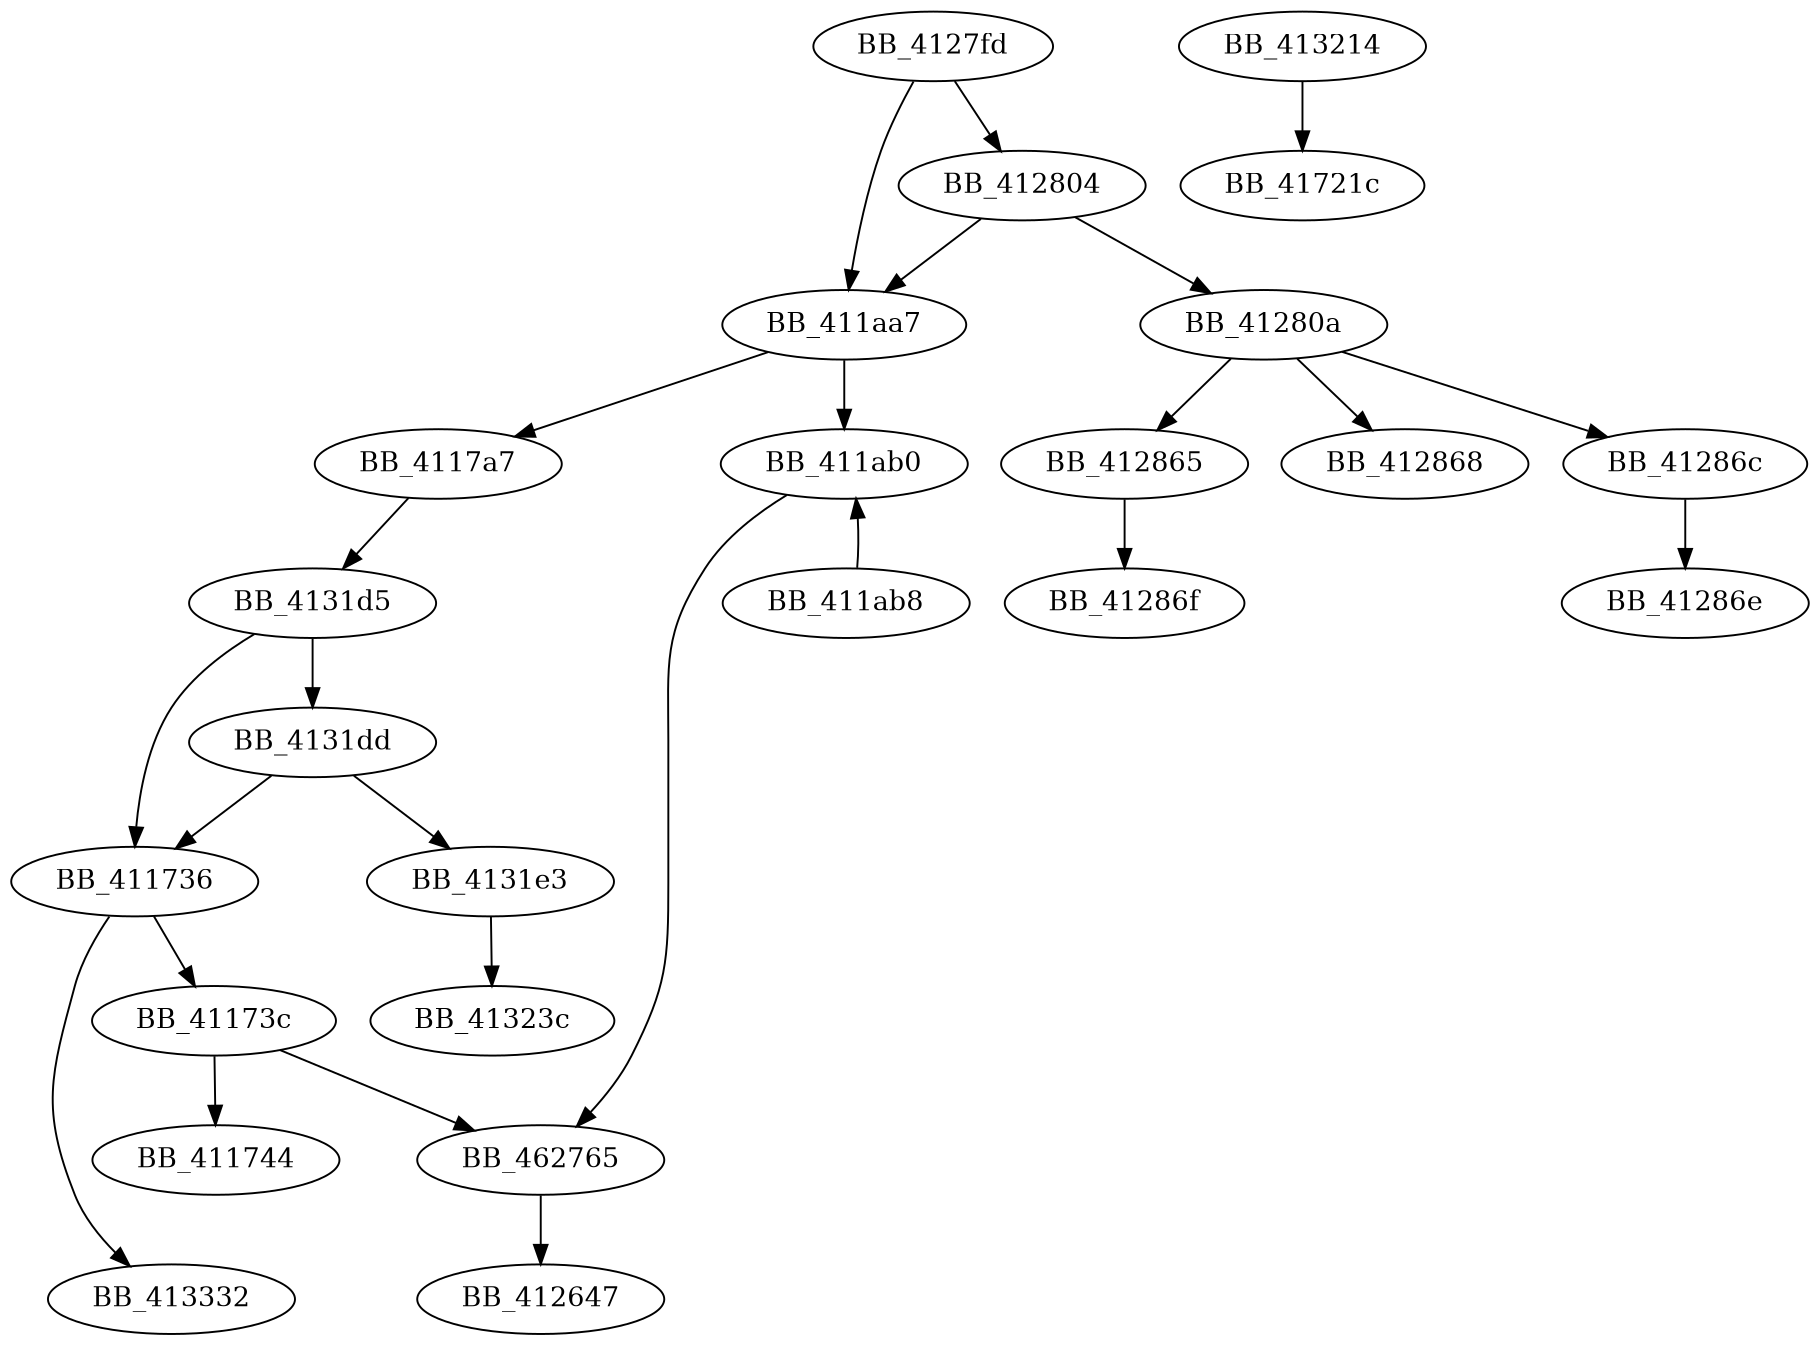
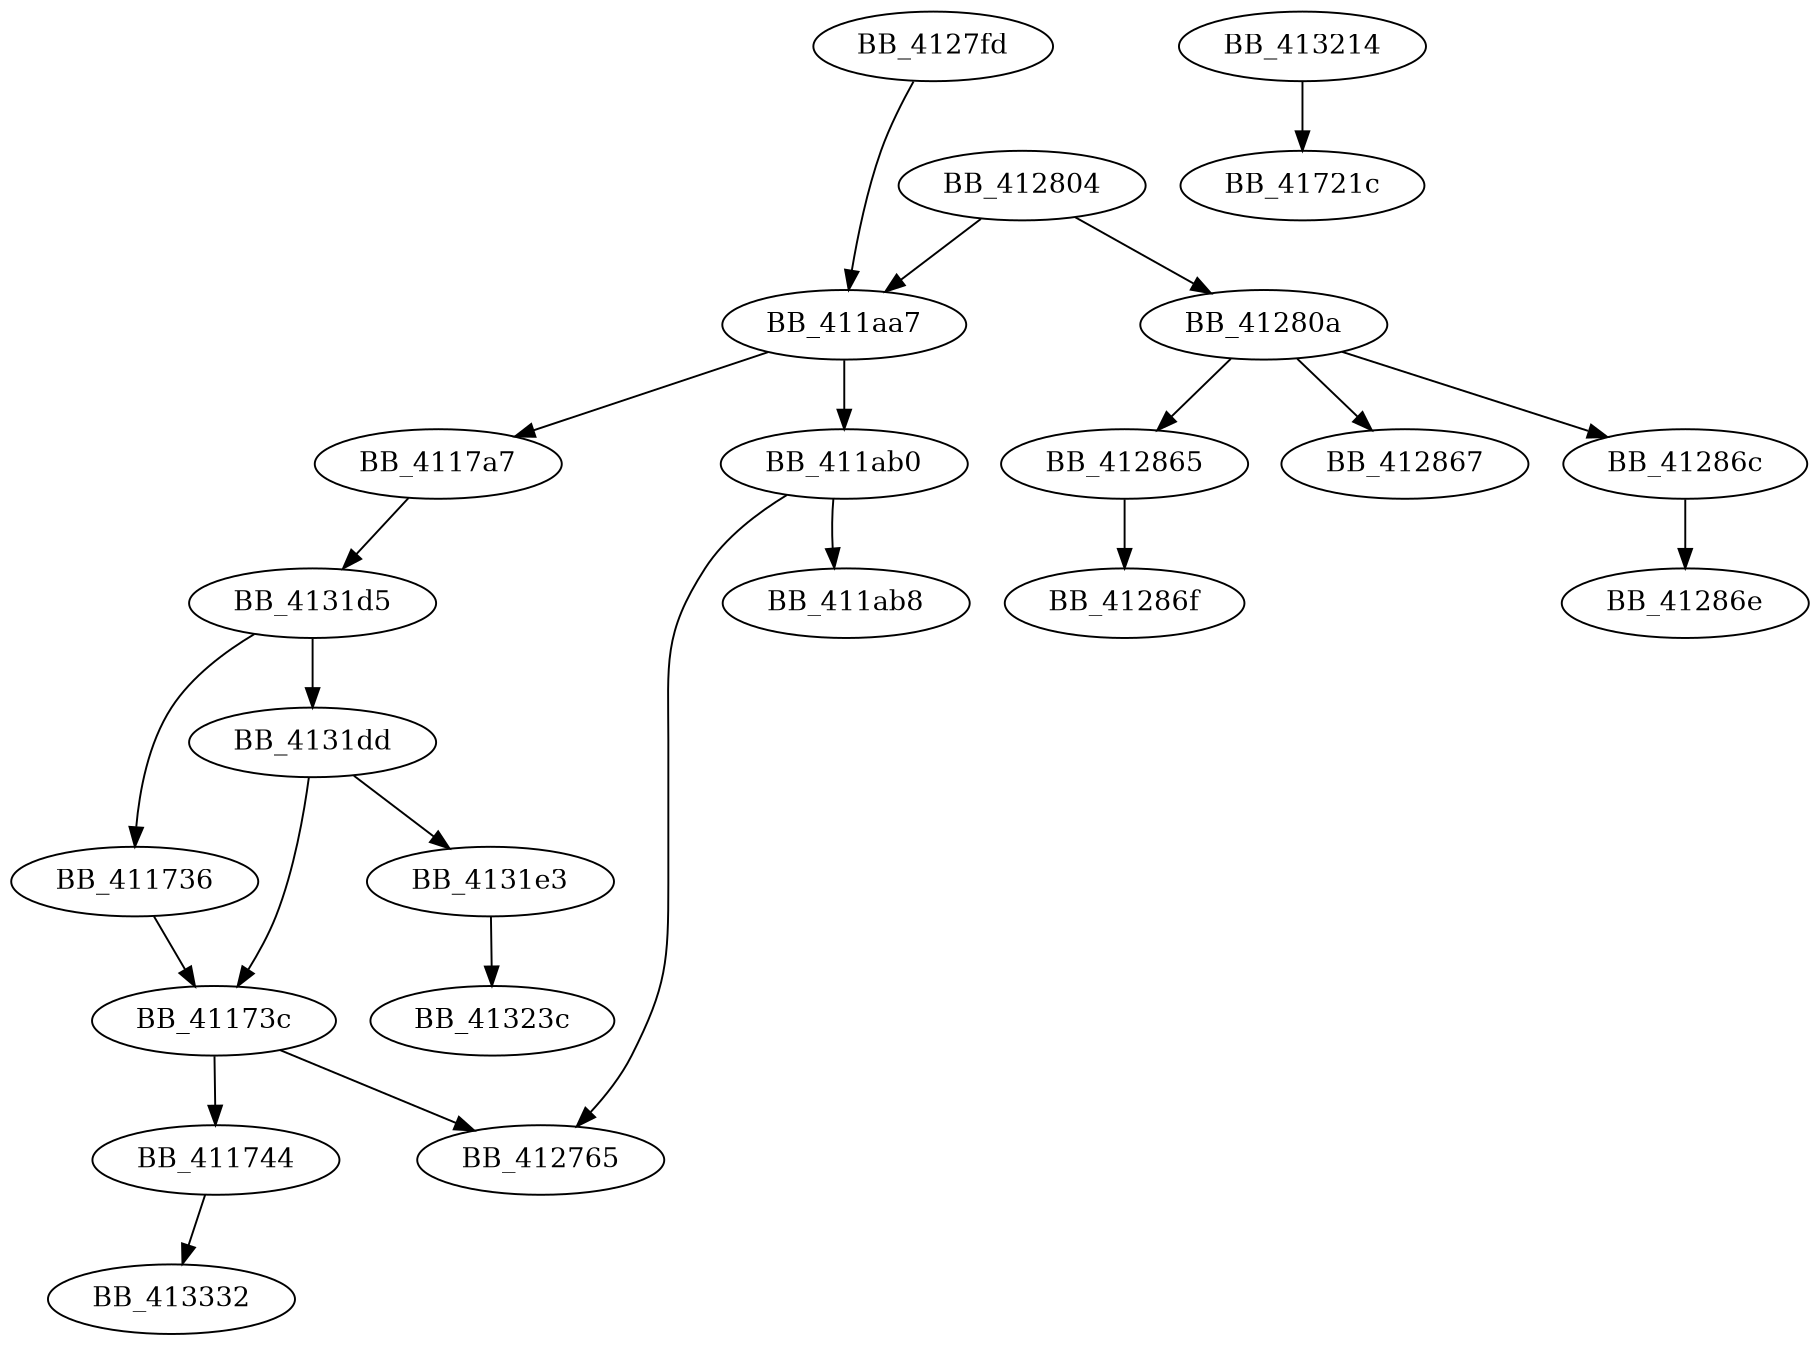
edge "BB_4127fd" -> "BB_412804": removed
node "BB_412868": label "BB_412868" -> "BB_412867"
edge "BB_411ab8" -> "BB_411ab0": reversed
edge "BB_4131dd" -> "BB_411736": now "BB_4131dd" -> "BB_41173c"
edge "BB_411736" -> "BB_413332": now "BB_411744" -> "BB_413332"
node "BB_462765": label "BB_462765" -> "BB_412765"
node "BB_412647": removed
